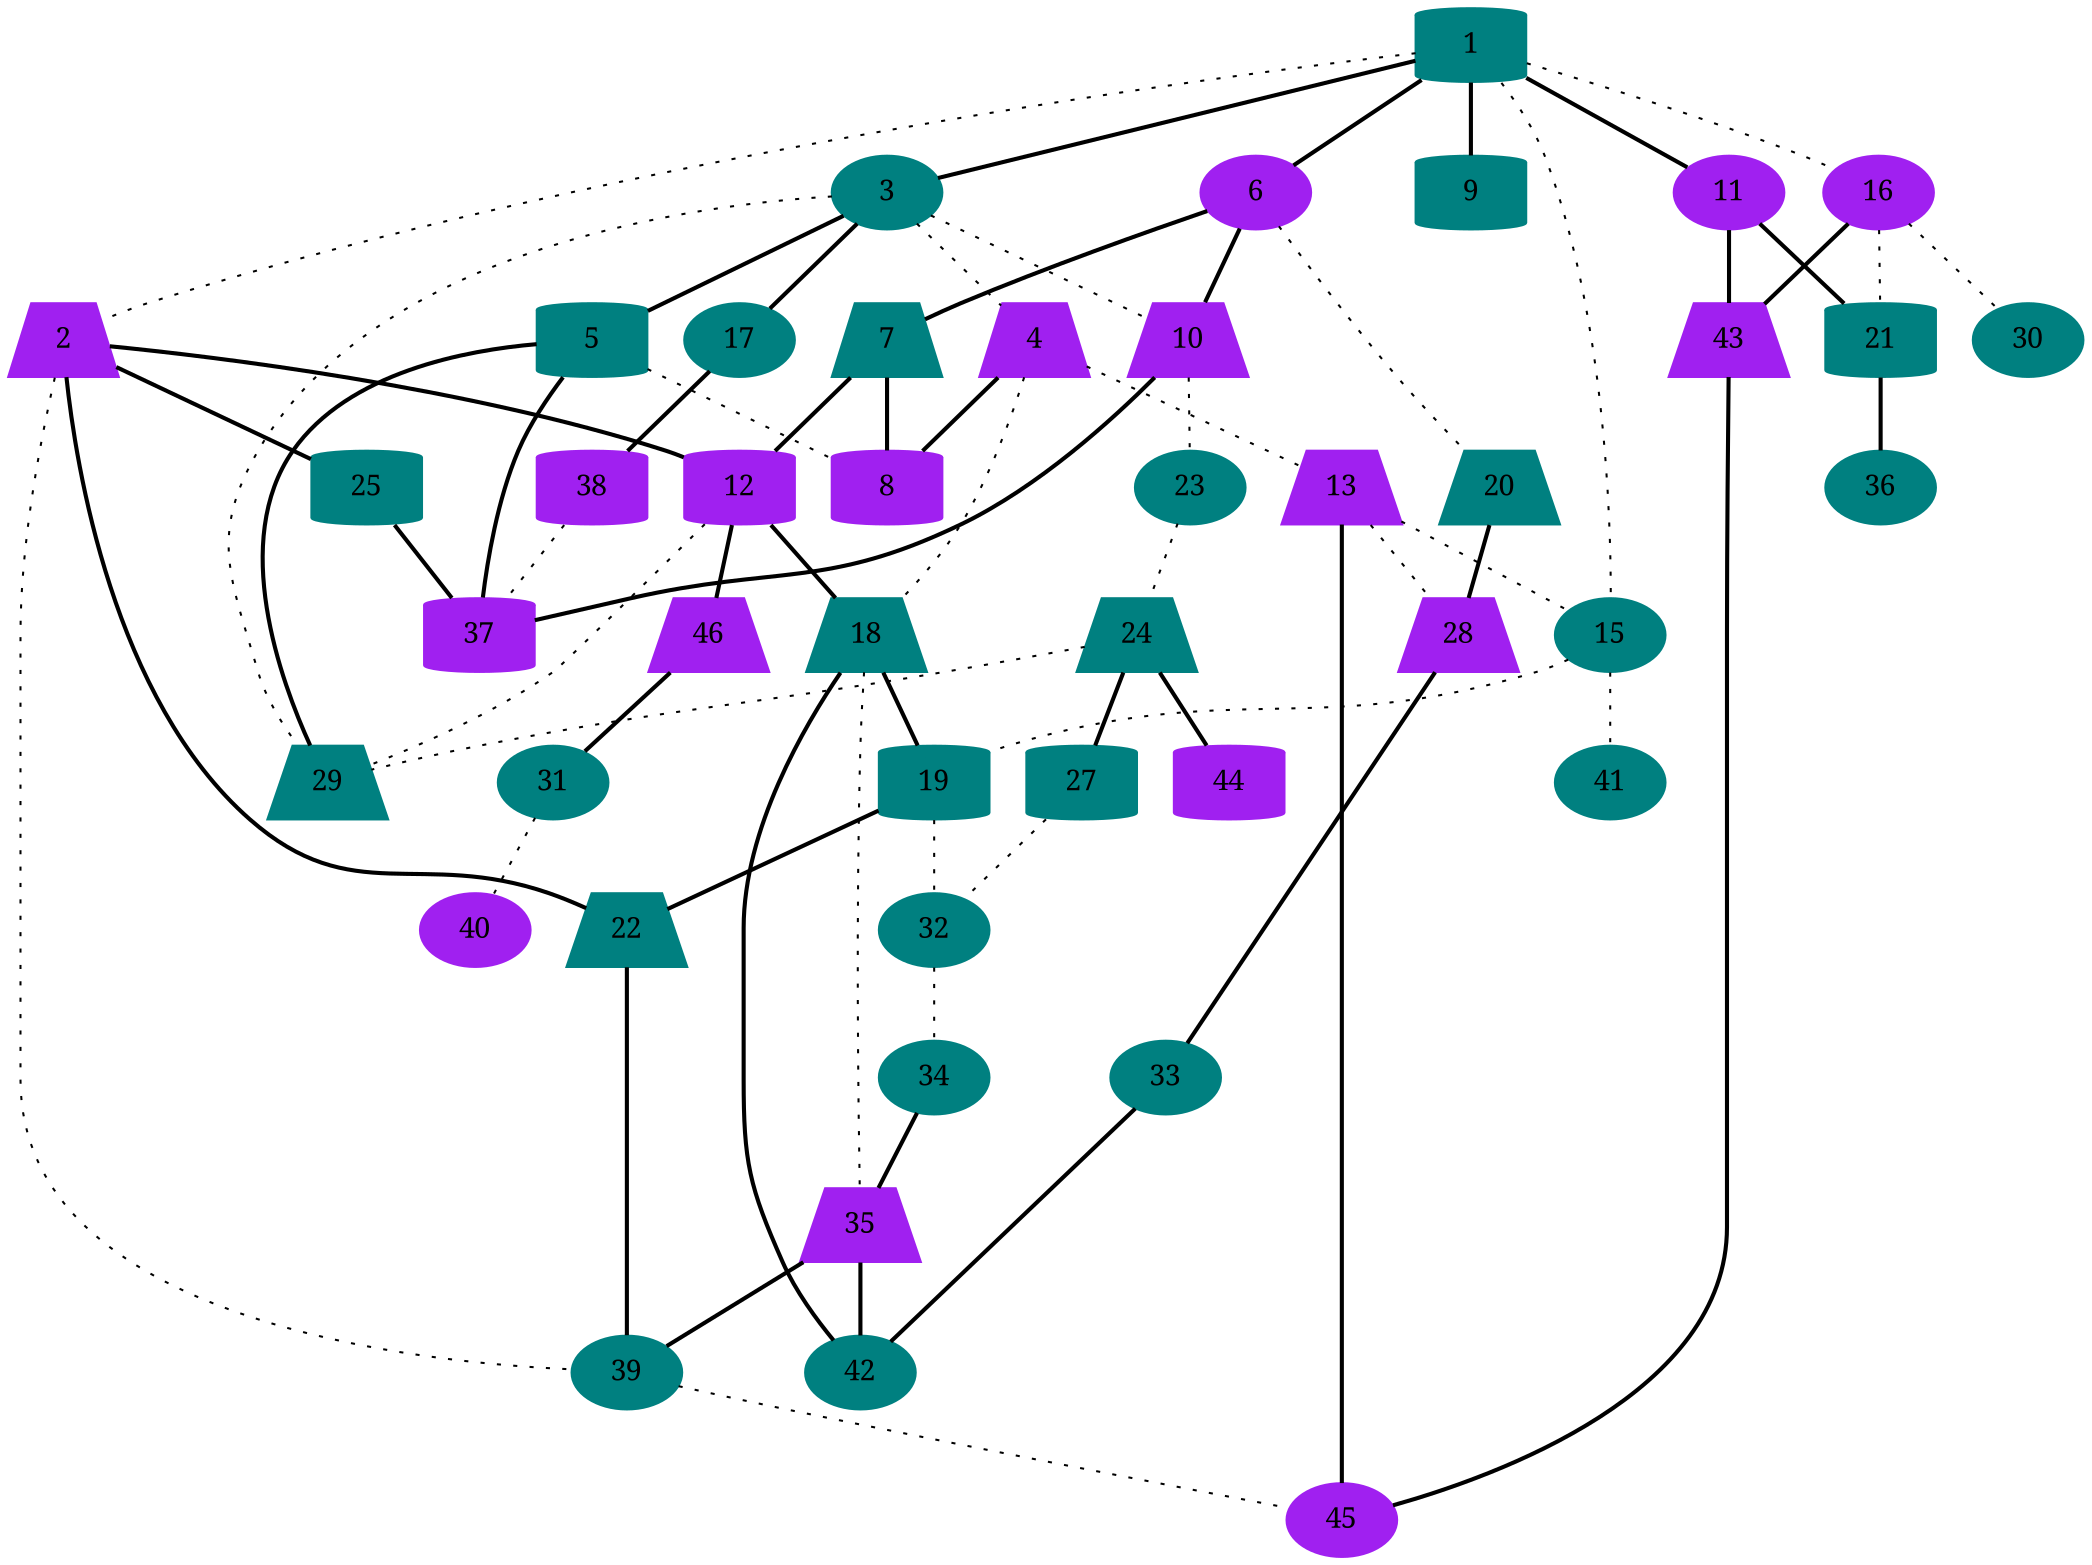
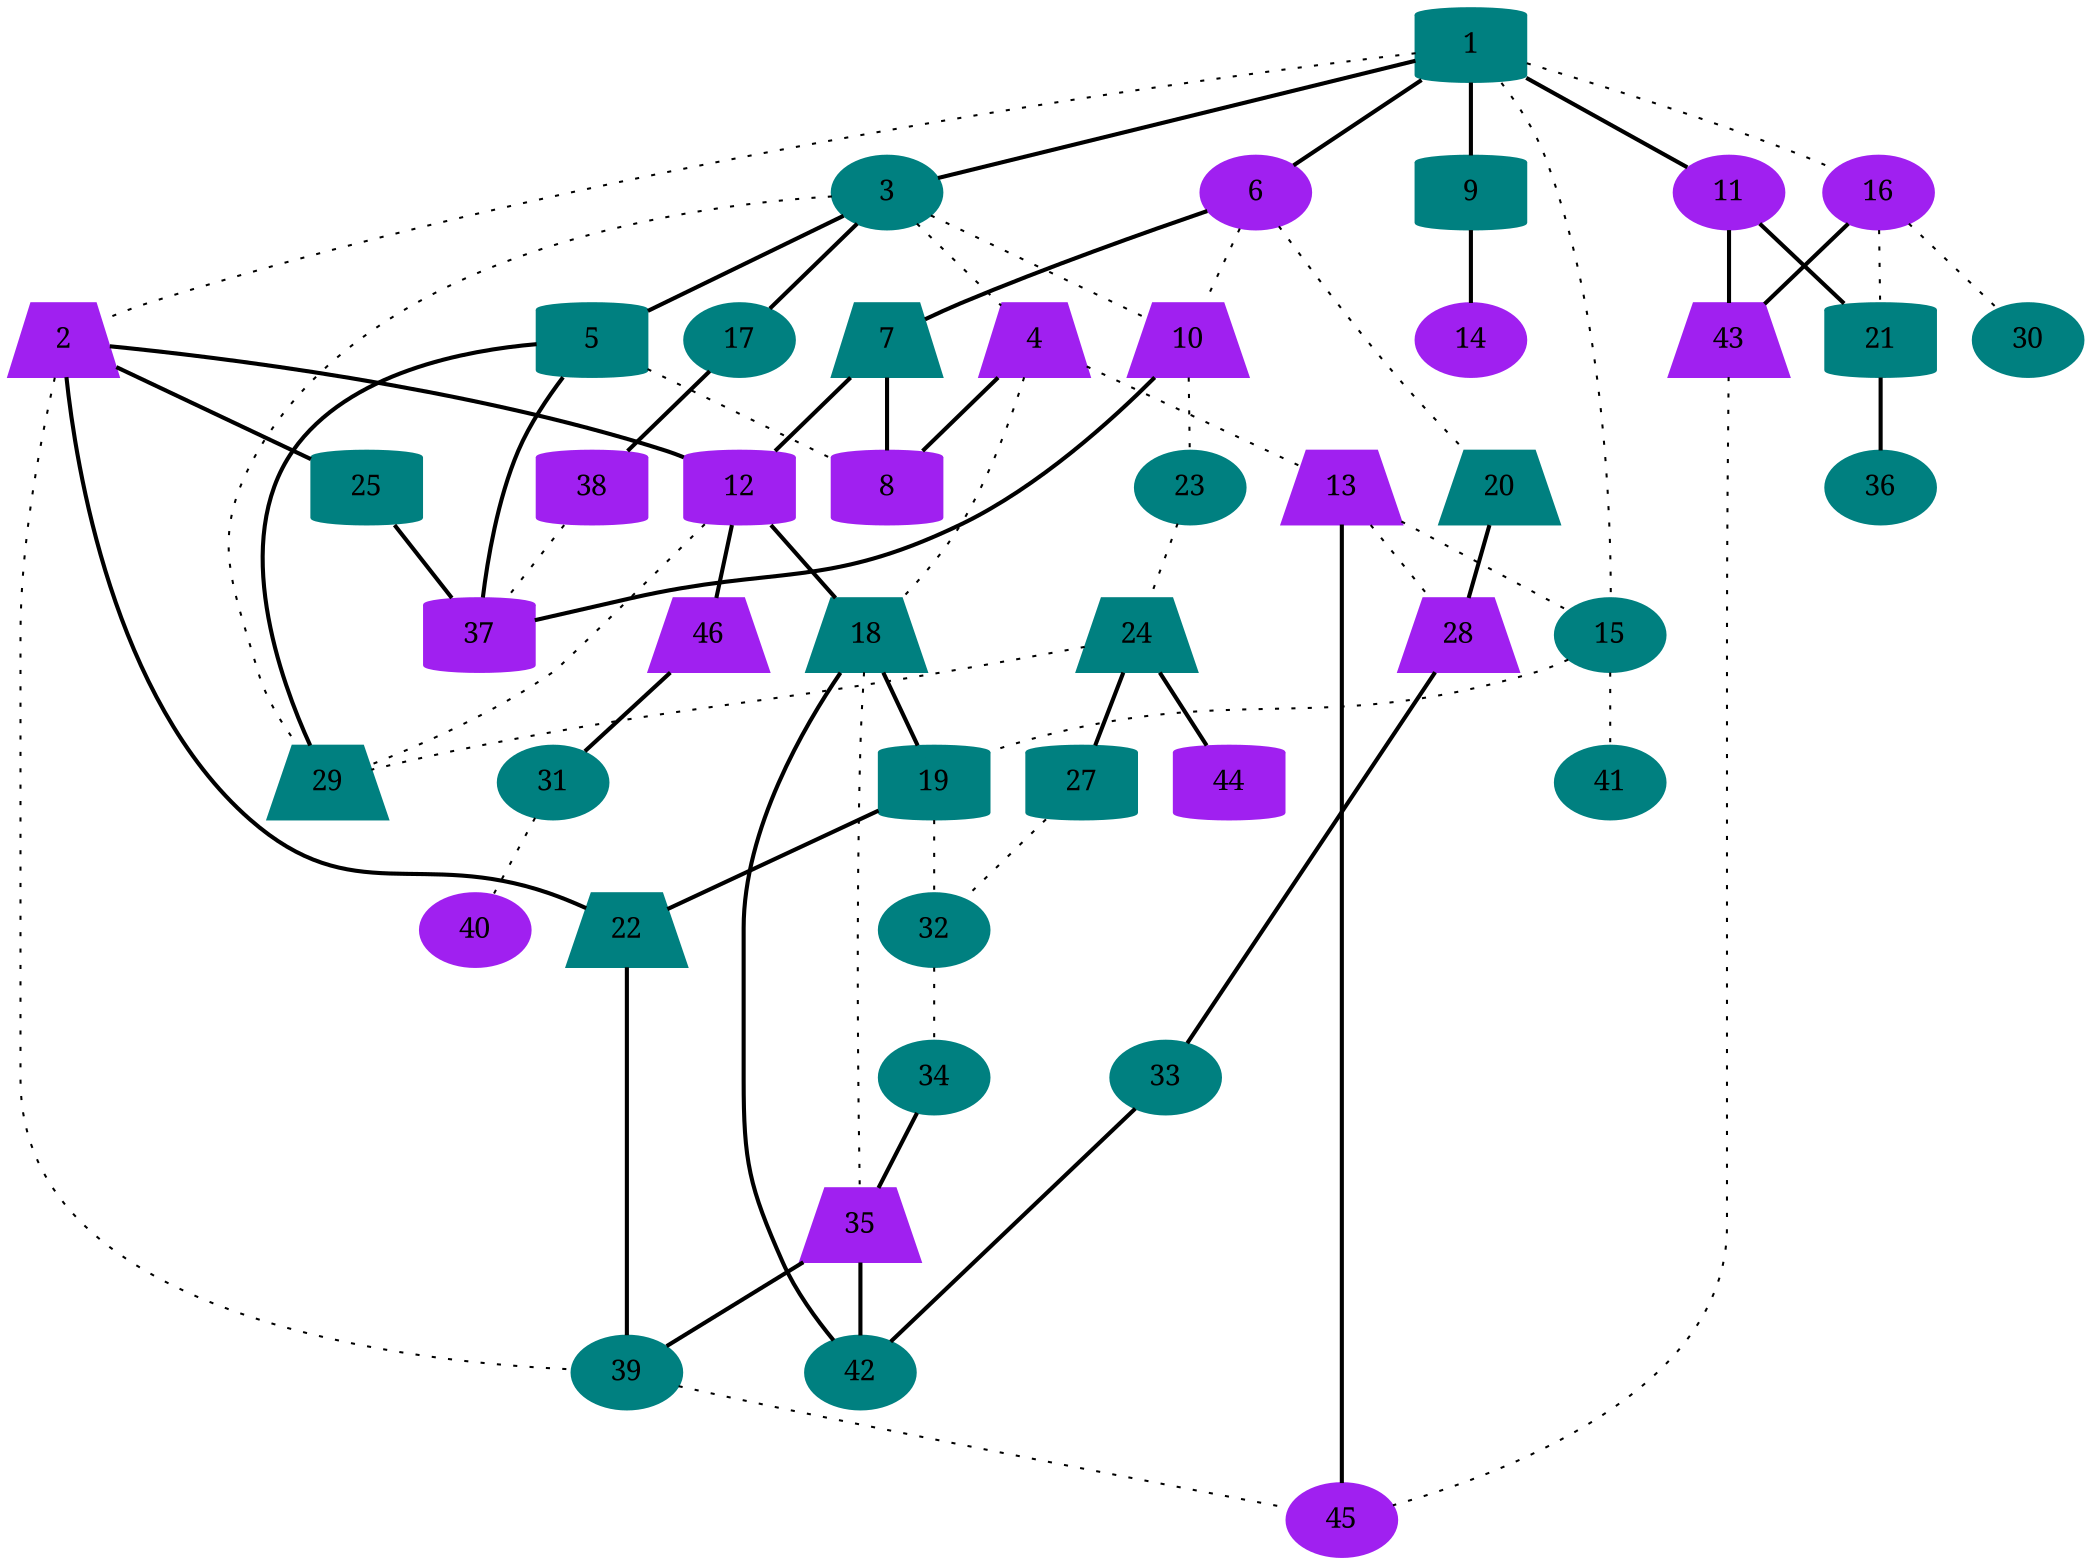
edge "6" -- "10": style bold -> dotted
node "14": added
edge "43" -- "45": style bold -> dotted
